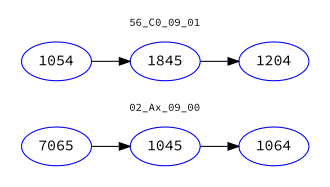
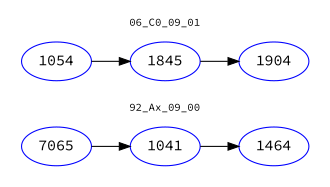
cluster "56_C0_09_01": label "56_C0_09_01" -> "06_C0_09_01"
node "1204": label "1204" -> "1904"
cluster "02_Ax_09_00": label "02_Ax_09_00" -> "92_Ax_09_00"
node "1045": label "1045" -> "1041"
node "1064": label "1064" -> "1464"
